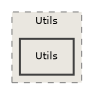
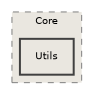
cluster "Utils": label "Utils" -> "Core"
